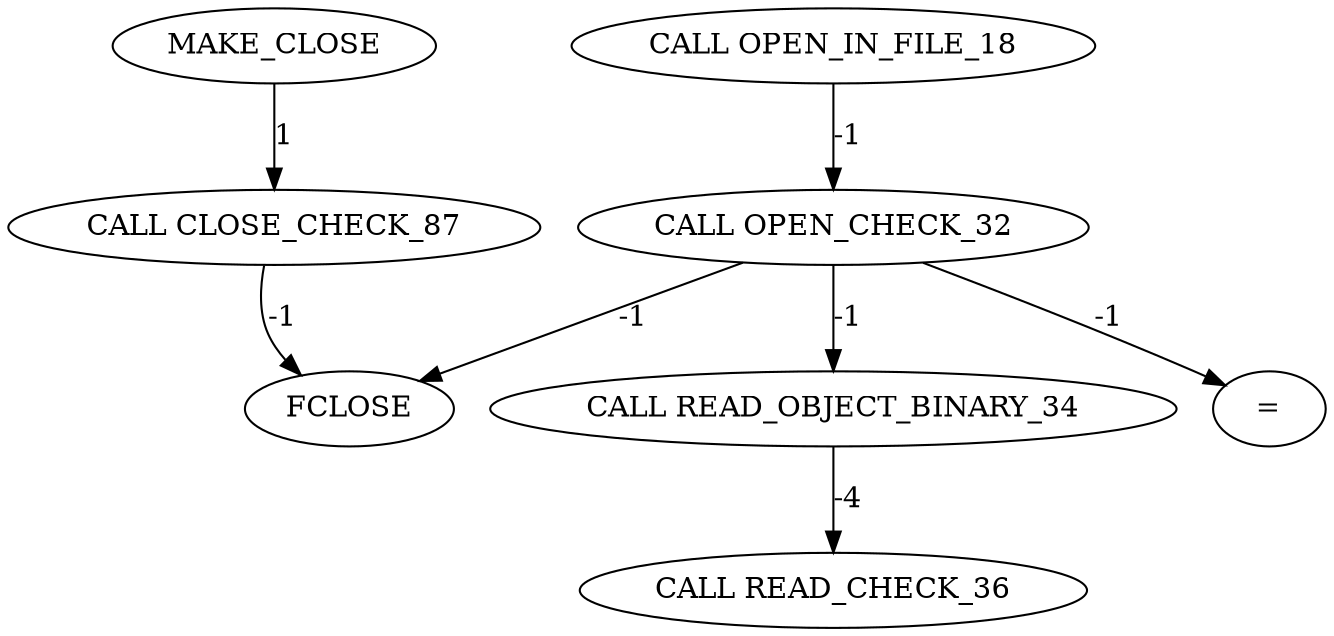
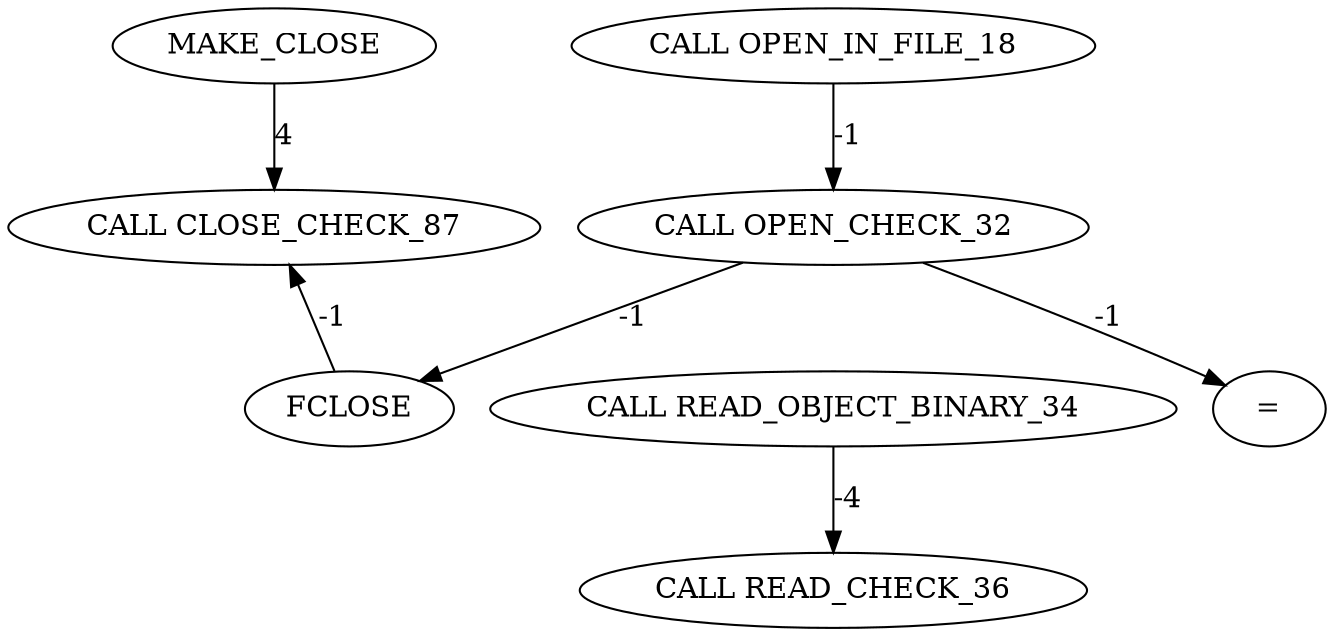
edge "MAKE_CLOSE" -> "CALL CLOSE_CHECK_87": label "1" -> "4"
edge "CALL OPEN_CHECK_32" -> "CALL READ_OBJECT_BINARY_34": removed, label "-1"
edge "CALL CLOSE_CHECK_87" -> "FCLOSE": reversed
